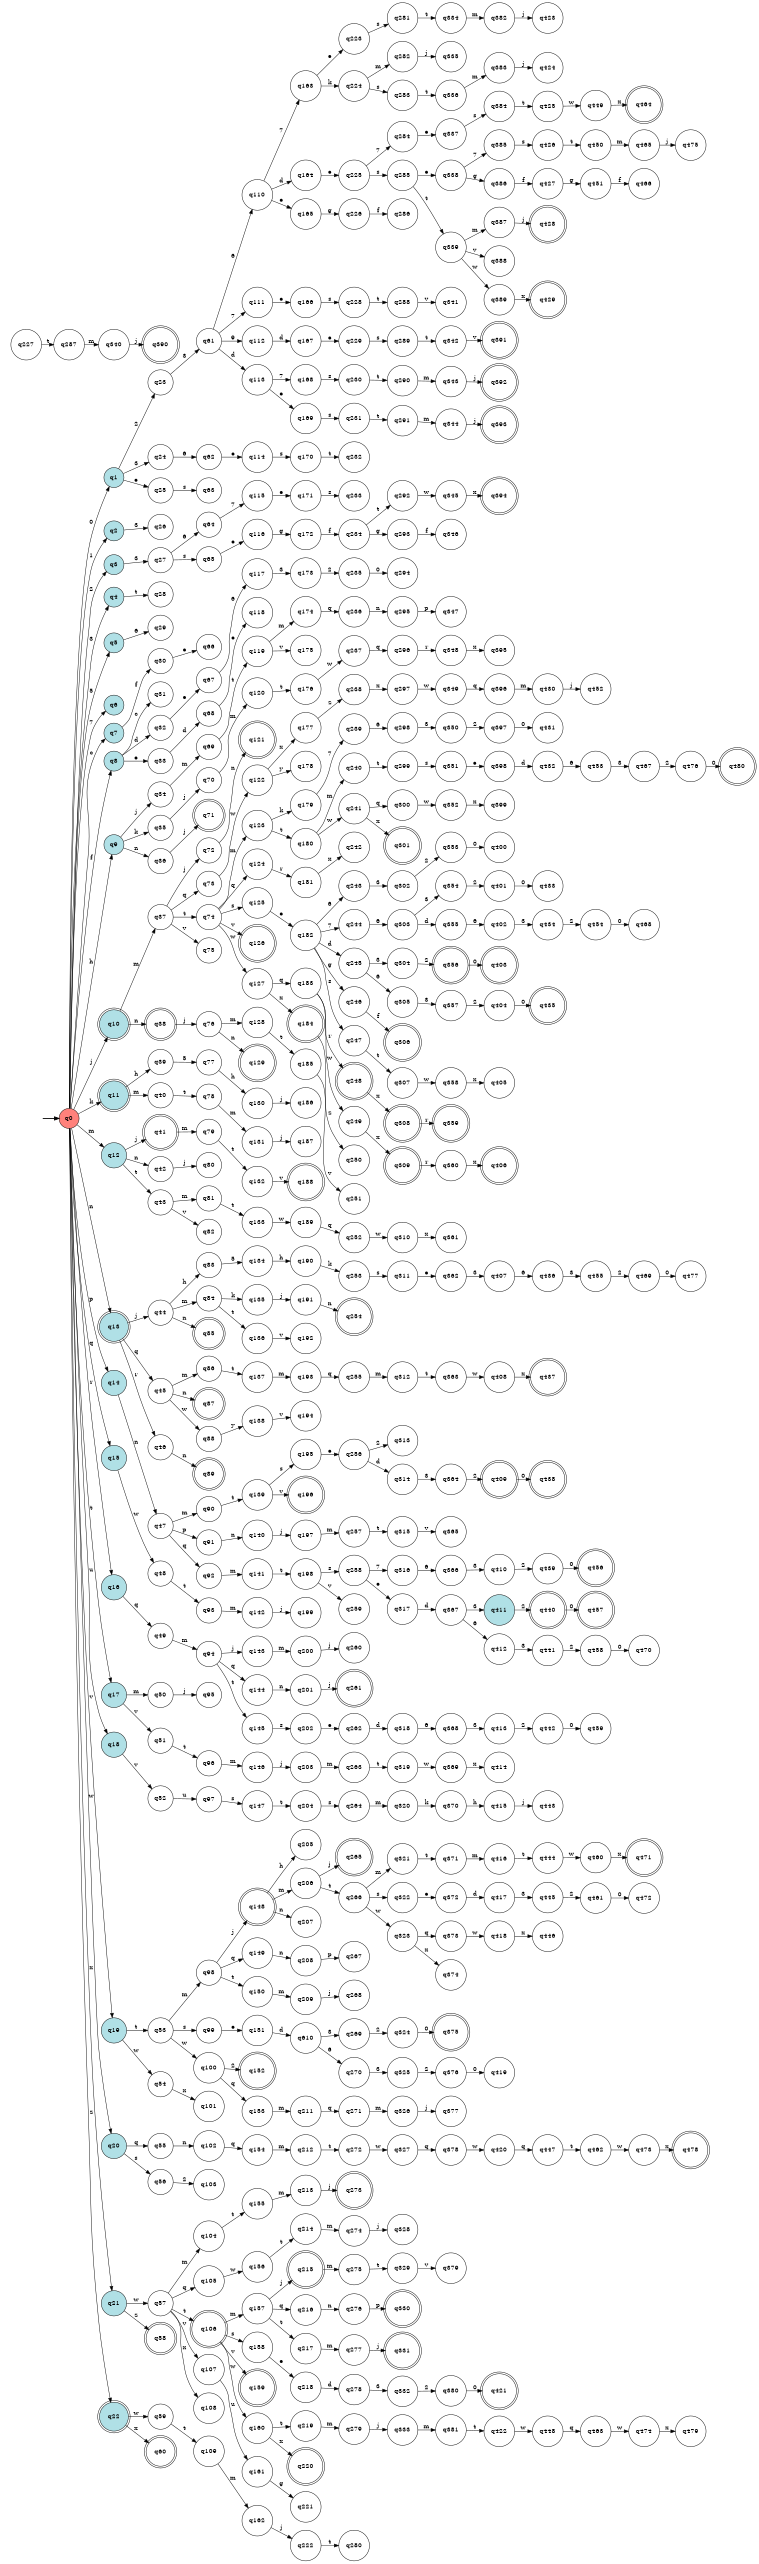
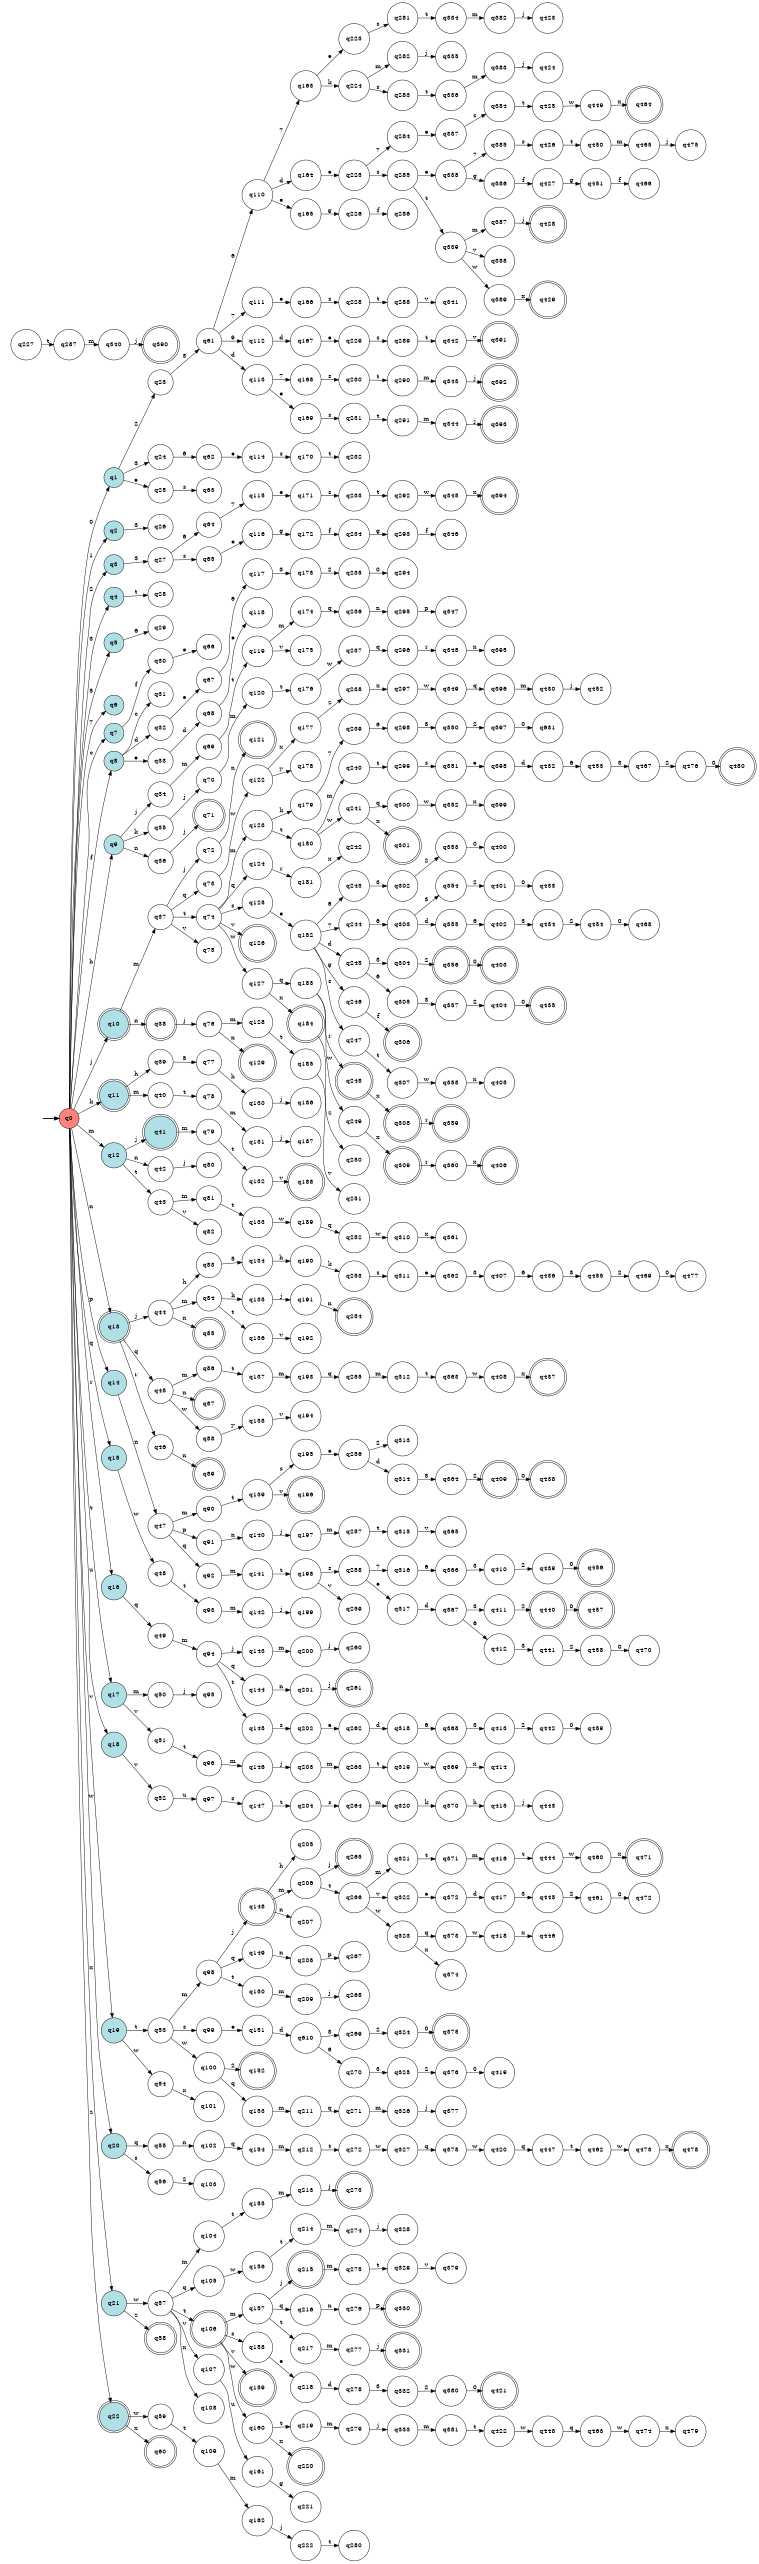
edge "q234" -> "q292": now "q233" -> "q292"
node "q431": label "q431" -> "q631"
node "q41": fillcolor white -> powderblue
node "q411": fillcolor powderblue -> white
edge "q266" -> "q322": label "s" -> "v"
